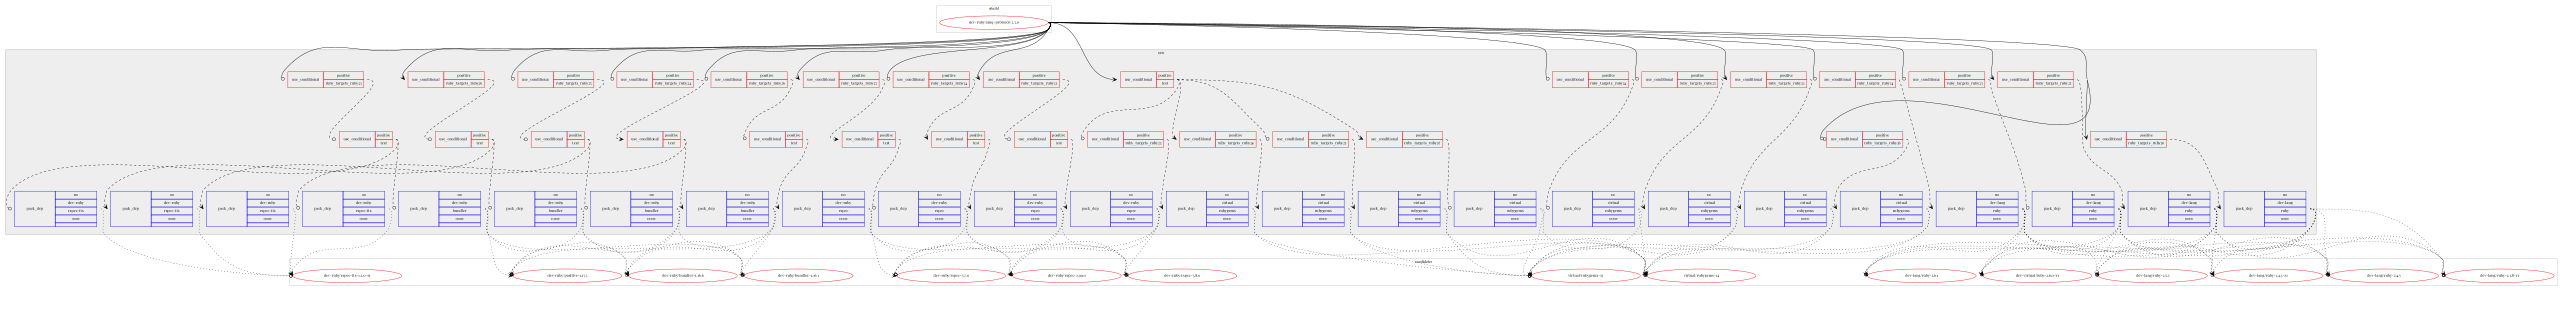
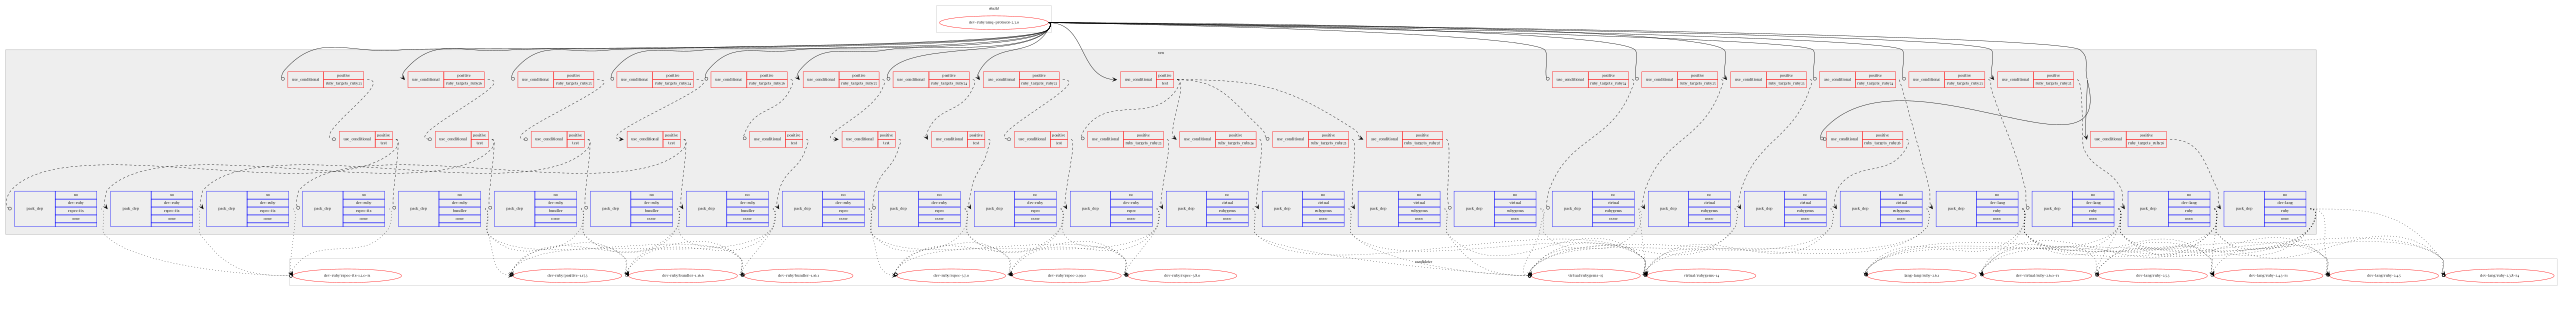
node "dev-lang/ruby-2.6.1": label "dev-lang/ruby-2.6.1" -> "lang-lang/ruby-2.6.1"
node "dev-lang/ruby-2.3.8-r1": label "dev-lang/ruby-2.3.8-r1" -> "dev-lang/ruby-2.3.8-r4"
